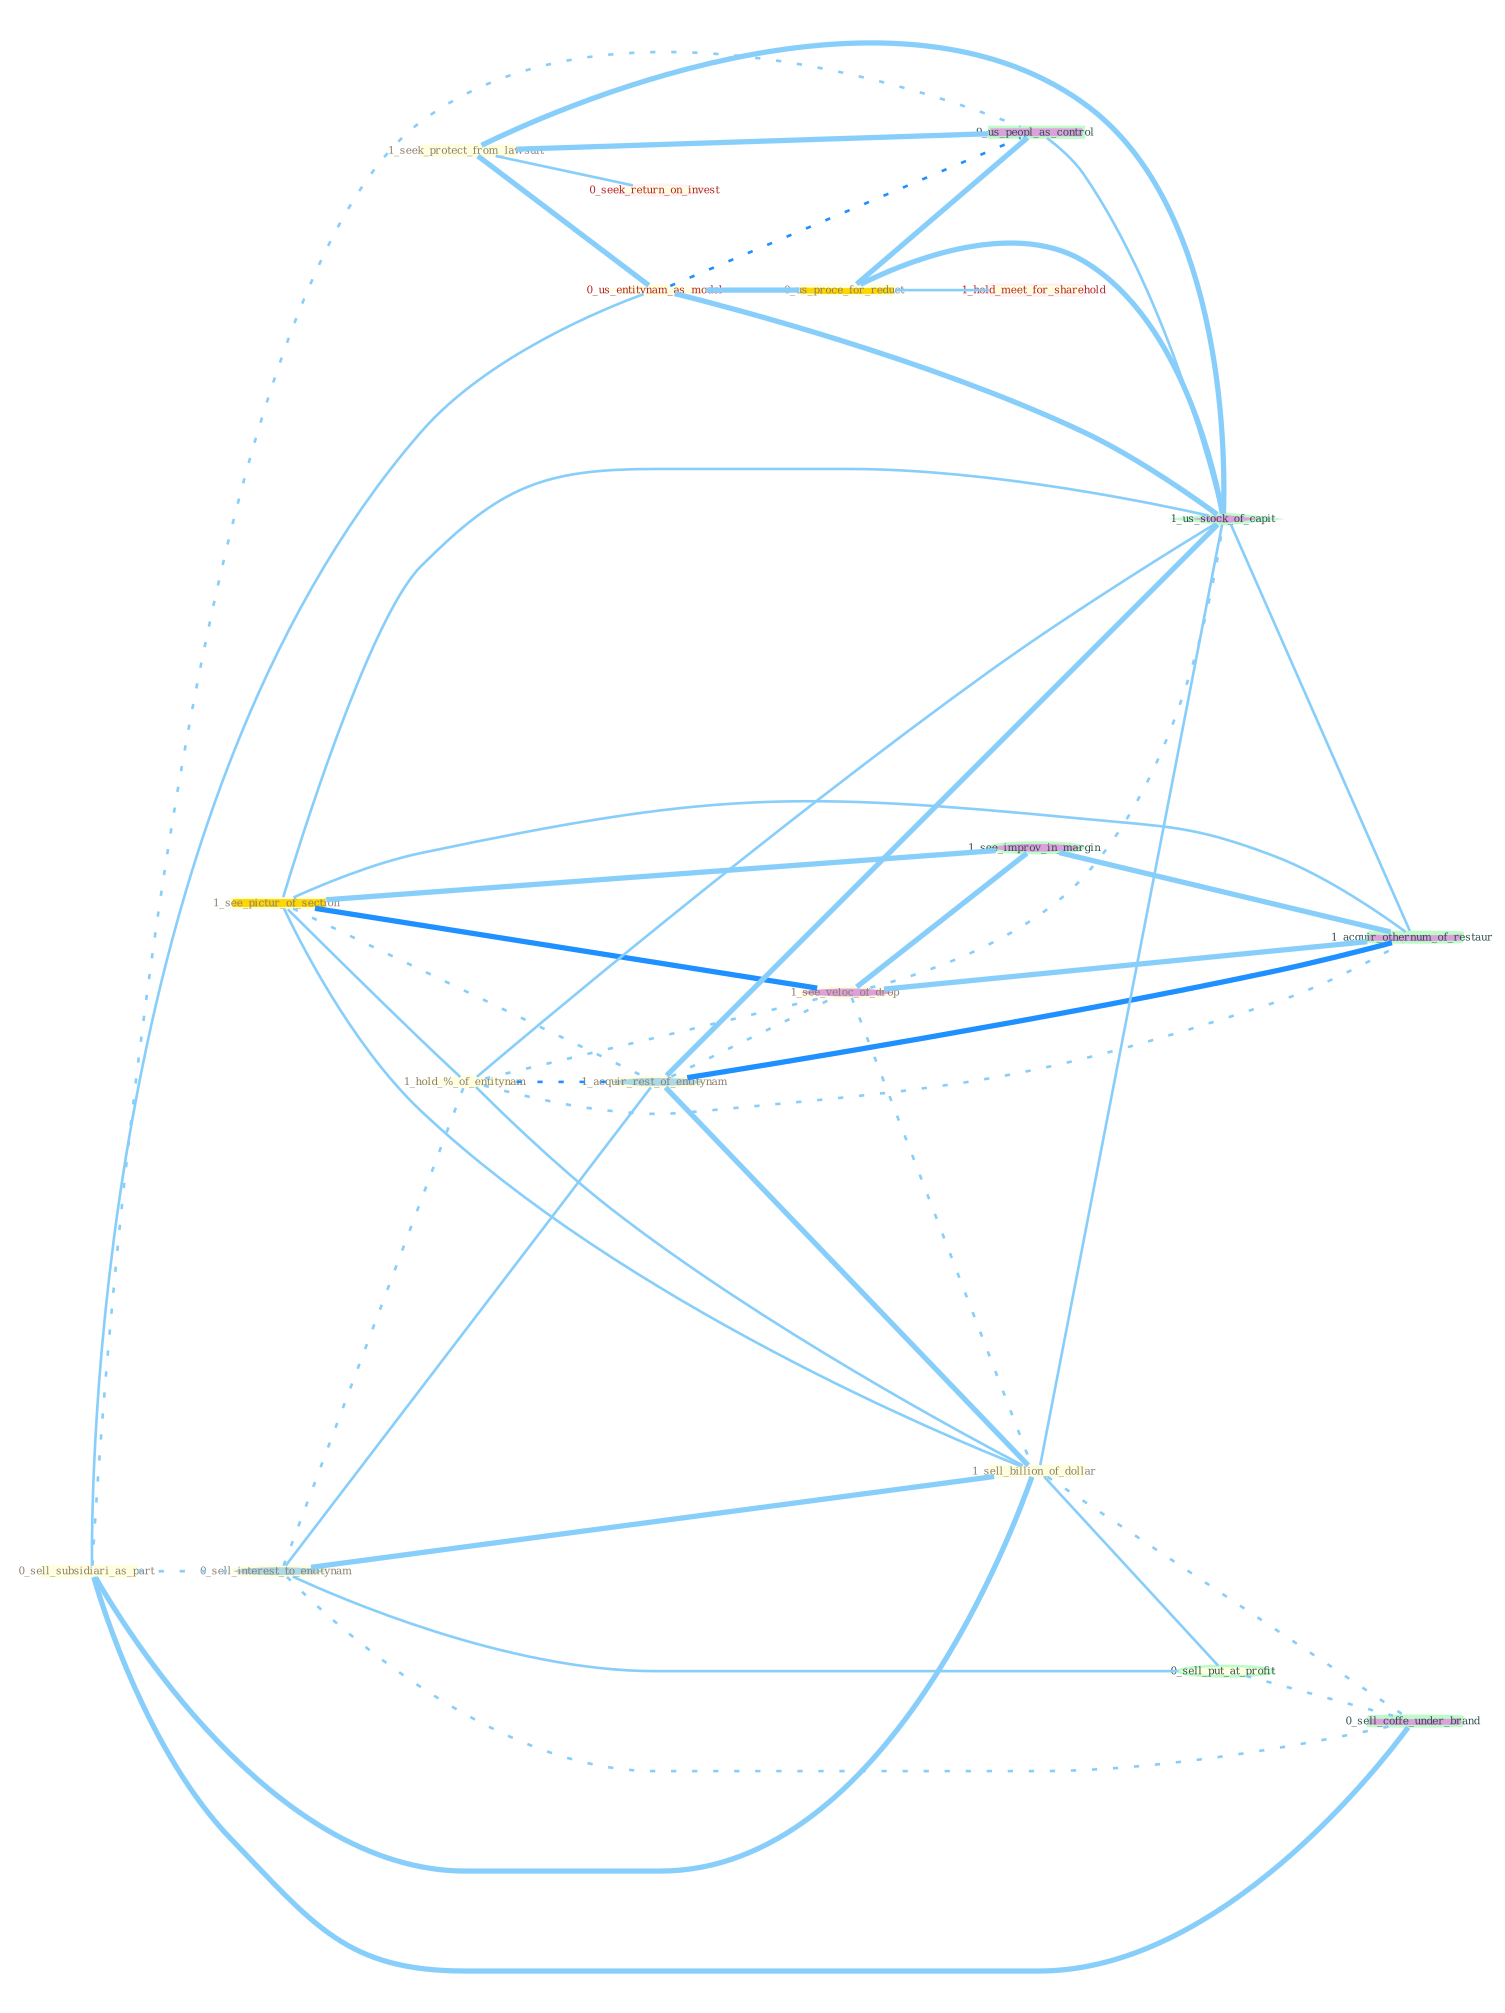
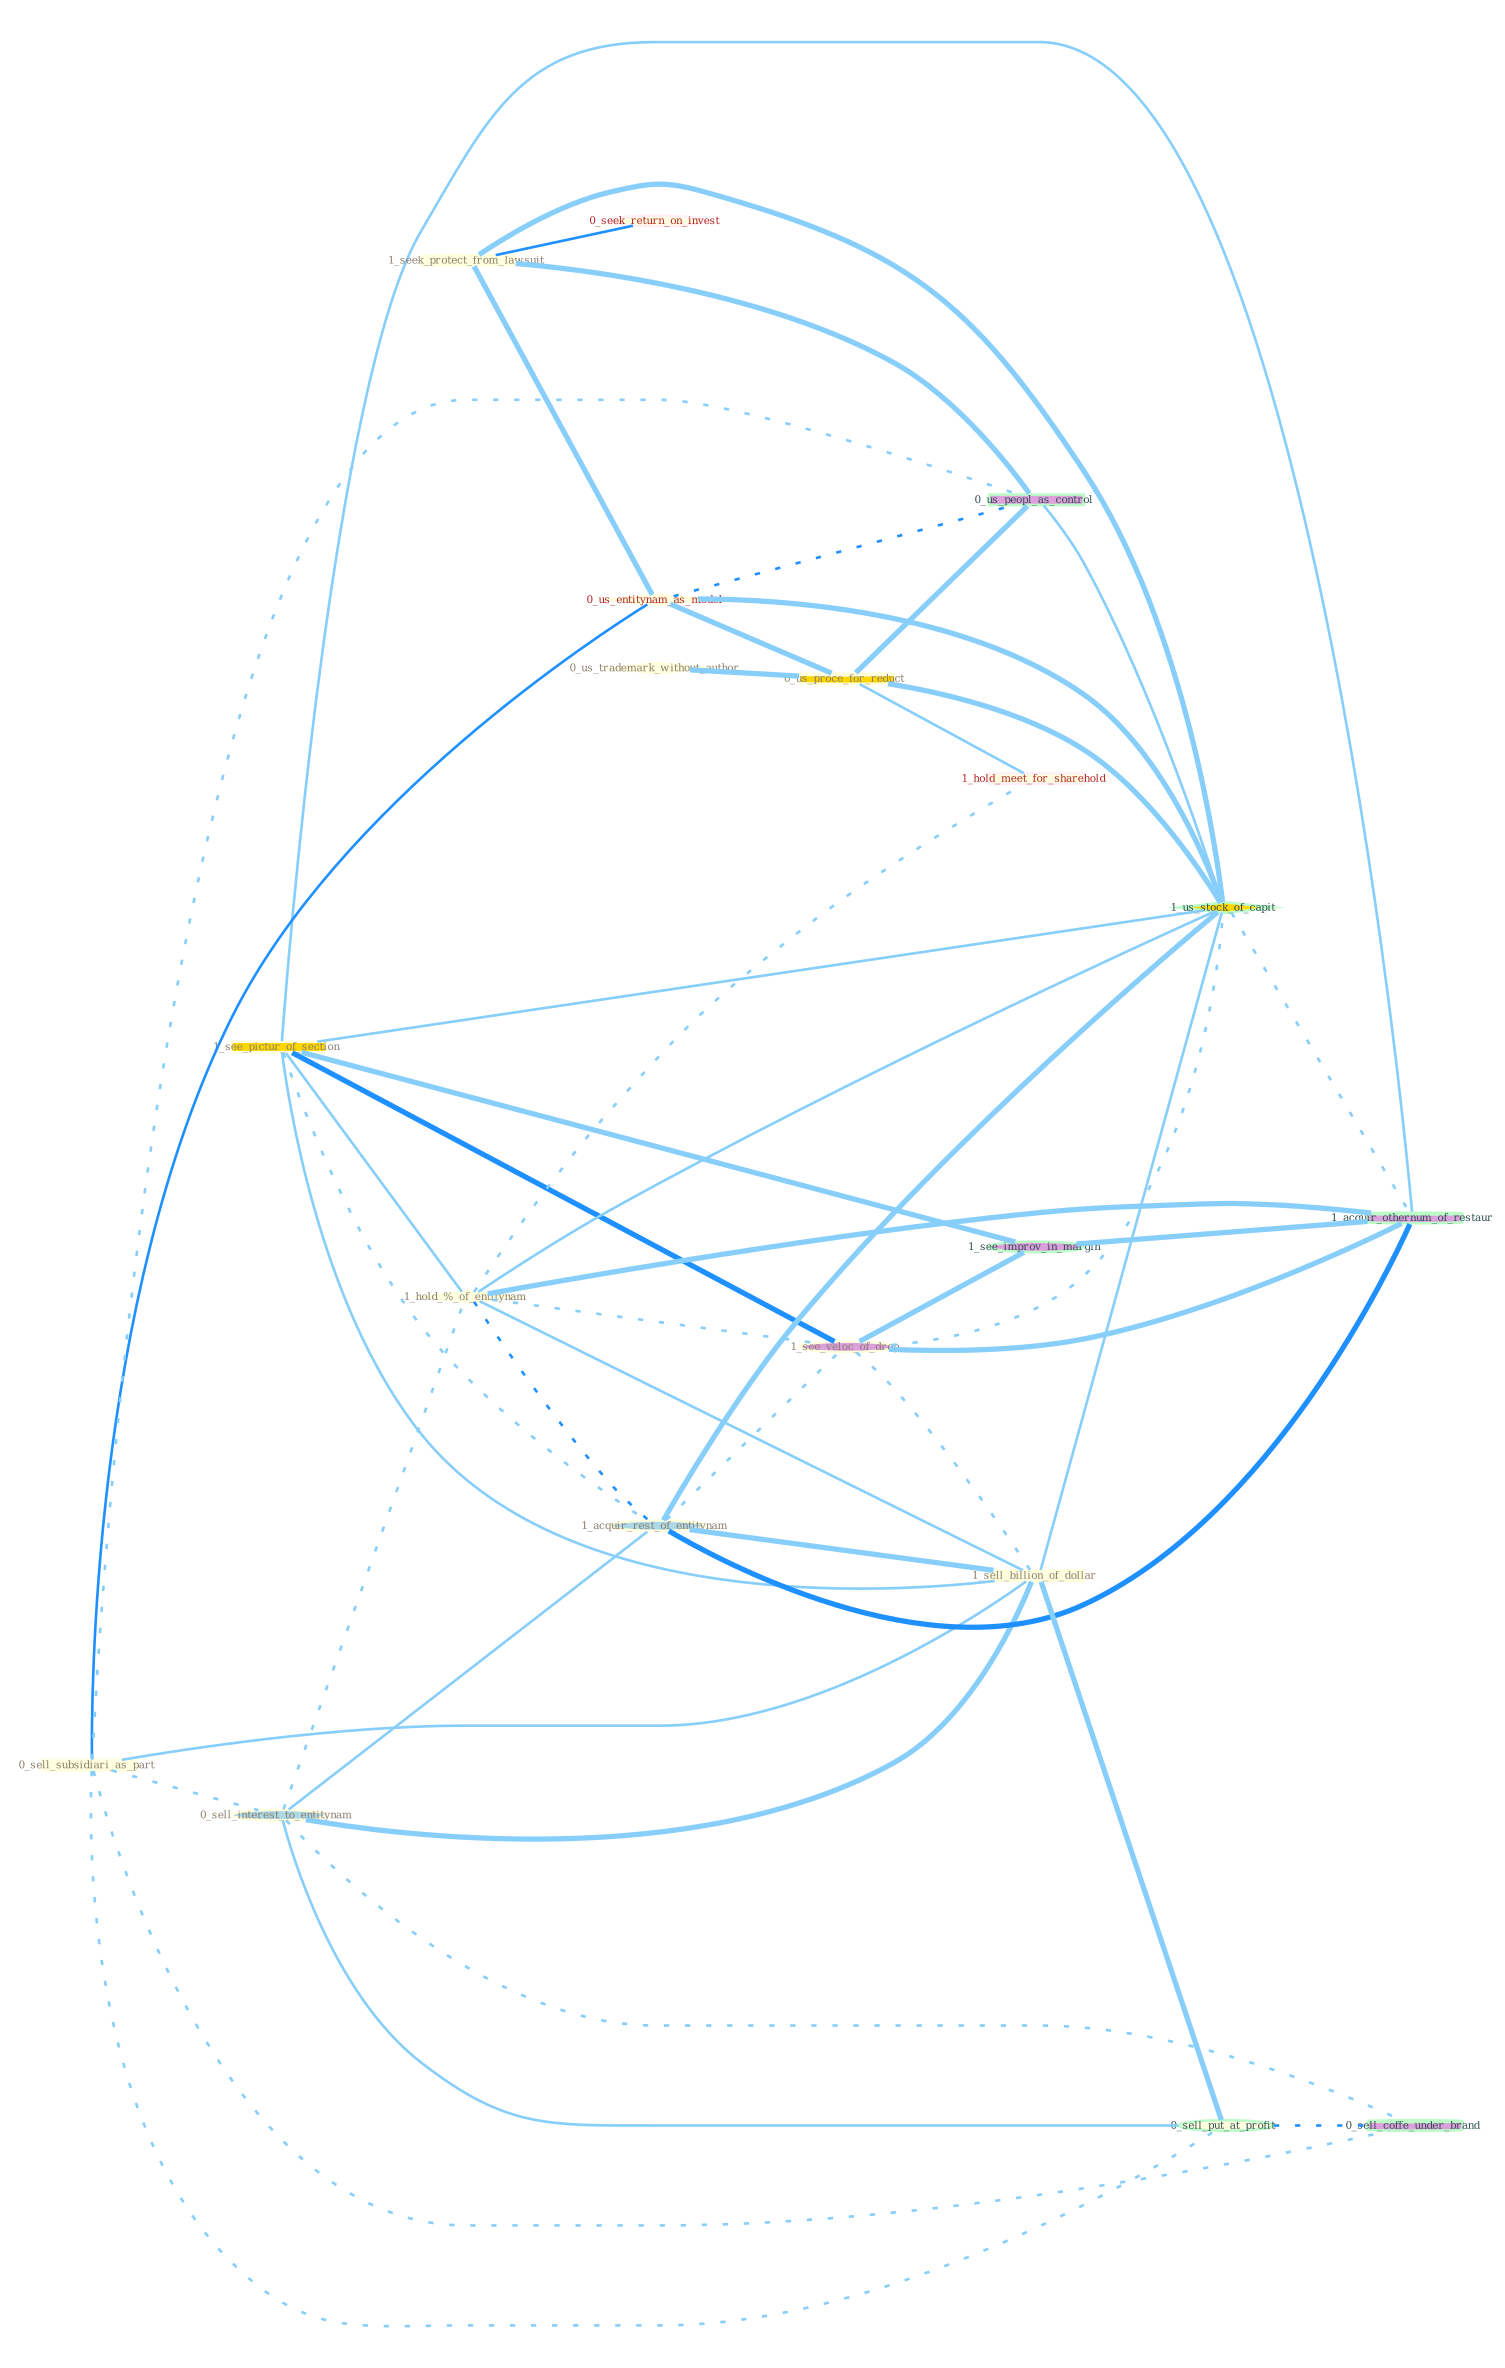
node "9_us_peopl_as_control": label "9_us_peopl_as_control" -> "0_us_peopl_as_control"
edge "1_seek_protect_from_lawsuit" -- "0_seek_return_on_invest": color #87cefa -> #1e90ff
node "1_us_stock_of_capit": fillcolor plum -> gold
node "0_us_trademark_without_author": added
edge "1_us_stock_of_capit" -- "1_acquir_othernum_of_restaur": style solid -> dotted
edge "0_us_entitynam_as_model" -- "0_sell_subsidiari_as_part": color #87cefa -> #1e90ff
edge "1_hold_meet_for_sharehold" -- "1_hold_%_of_entitynam": added
edge "1_acquir_othernum_of_restaur" -- "1_hold_%_of_entitynam": style dotted -> bold
edge "1_sell_billion_of_dollar" -- "0_sell_put_at_profit": style solid -> bold
edge "1_sell_billion_of_dollar" -- "0_sell_coffe_under_brand": removed
edge "0_sell_put_at_profit" -- "0_sell_coffe_under_brand": color #87cefa -> #1e90ff
edge "1_sell_billion_of_dollar" -- "0_sell_subsidiari_as_part": style bold -> solid
edge "0_sell_subsidiari_as_part" -- "0_sell_coffe_under_brand": style bold -> dotted
edge "0_sell_subsidiari_as_part" -- "0_sell_put_at_profit": added
